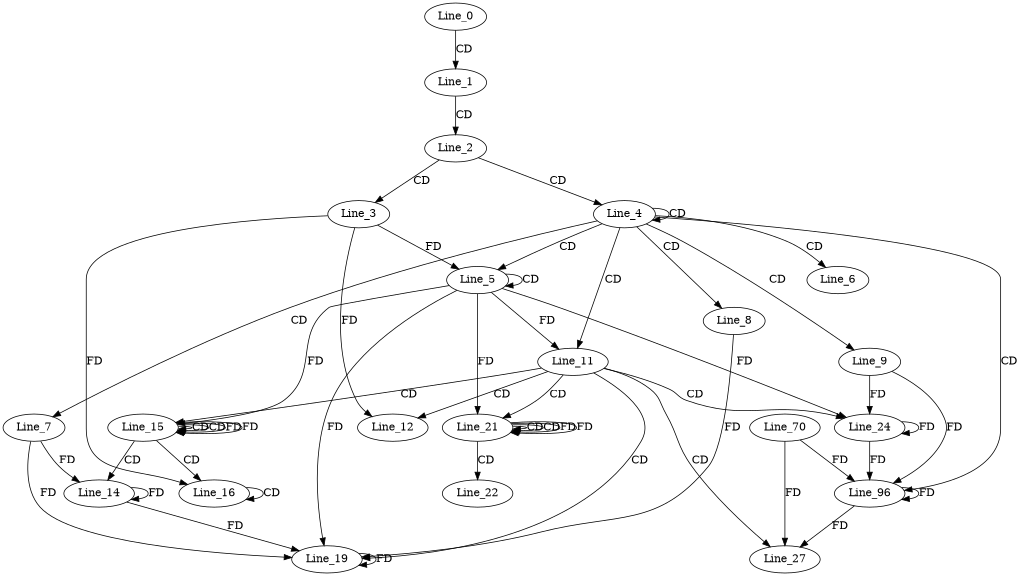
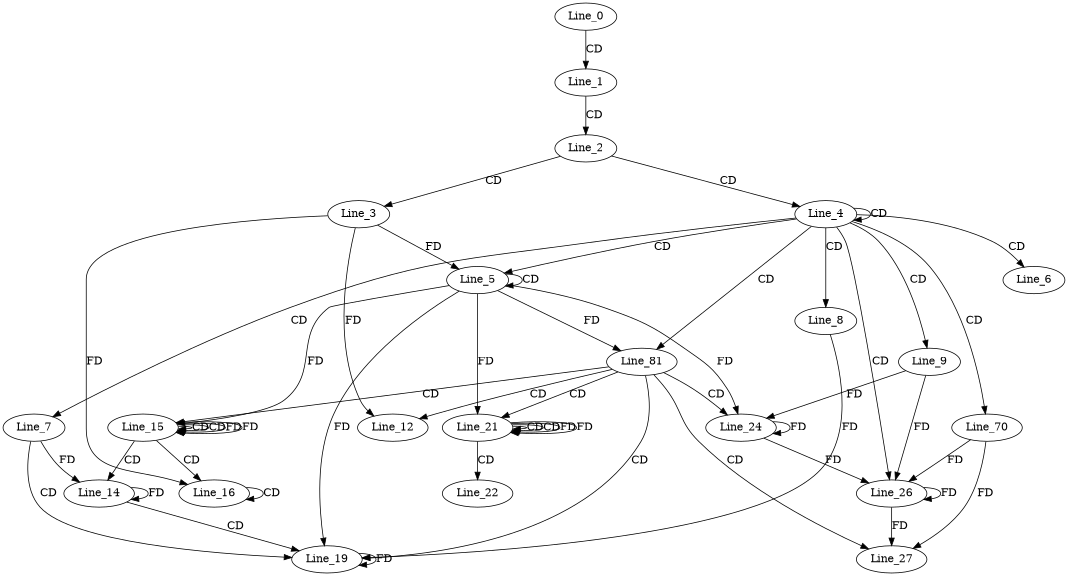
edge "Line_4" -> "Line_70": added, label "CD"
node "Line_11": label "Line_11" -> "Line_81"
edge "Line_7" -> "Line_19": label "FD" -> "CD"
node "Line_96": label "Line_96" -> "Line_26"
edge "Line_14" -> "Line_19": label "FD" -> "CD"
